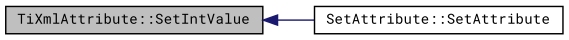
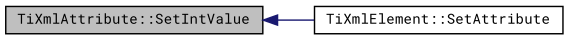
node "SetAttribute::SetAttribute": label "SetAttribute::SetAttribute" -> "TiXmlElement::SetAttribute"
